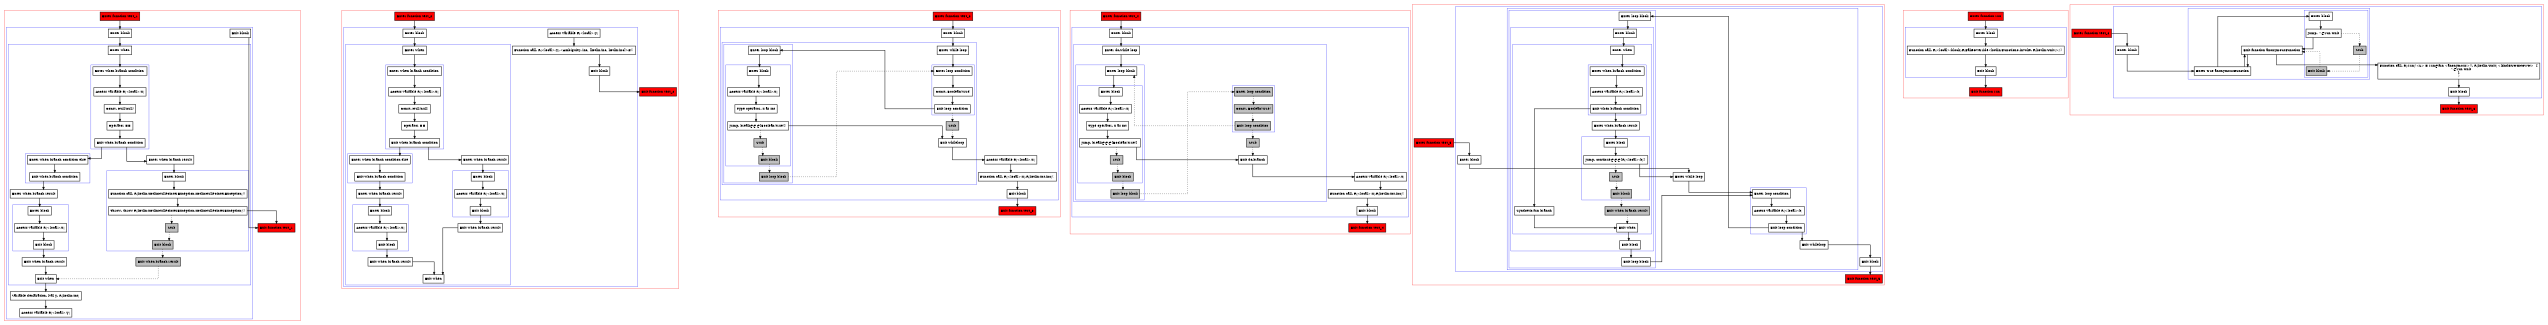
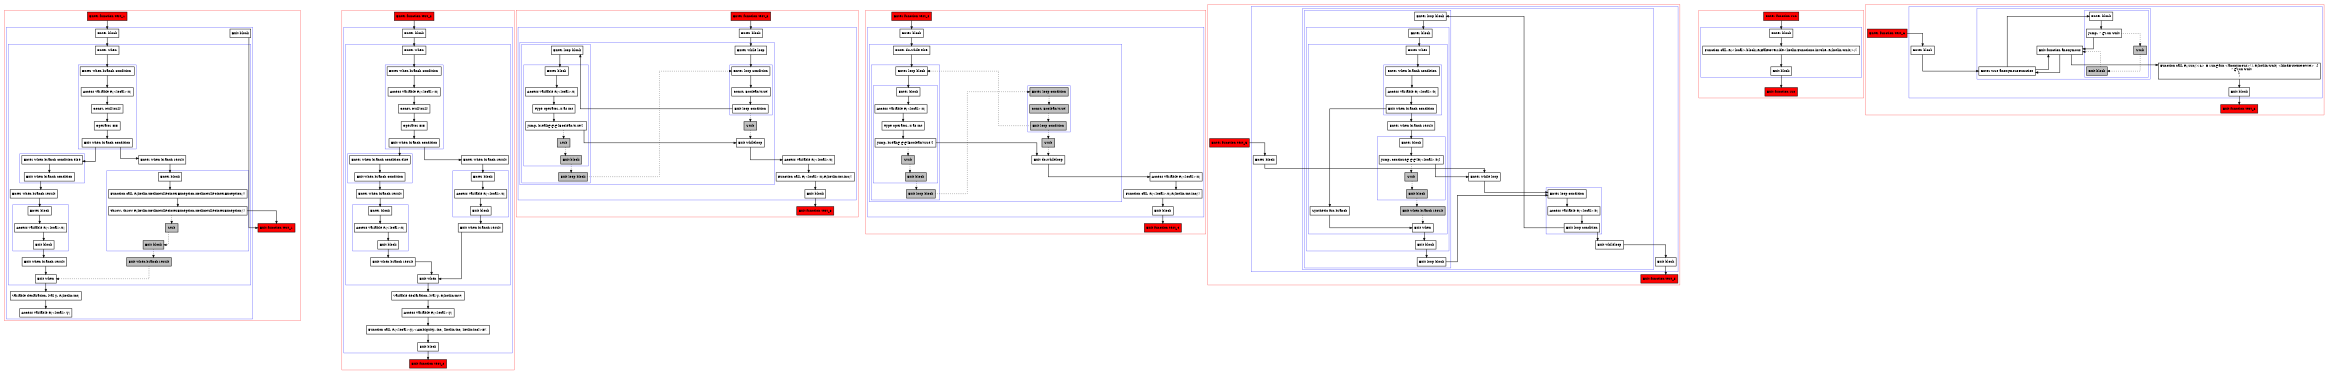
node "Enter do-while loop": label "Enter do-while loop" -> "Enter do-while else"
node "Exit function anonymousFunction": label "Exit function anonymousFunction" -> "Exit function anonymous"
node "Exit do-branch": label "Exit do-branch" -> "Exit do-whileloop"
node "Variable declaration: lval y: R|kotlin/Int?|": added
